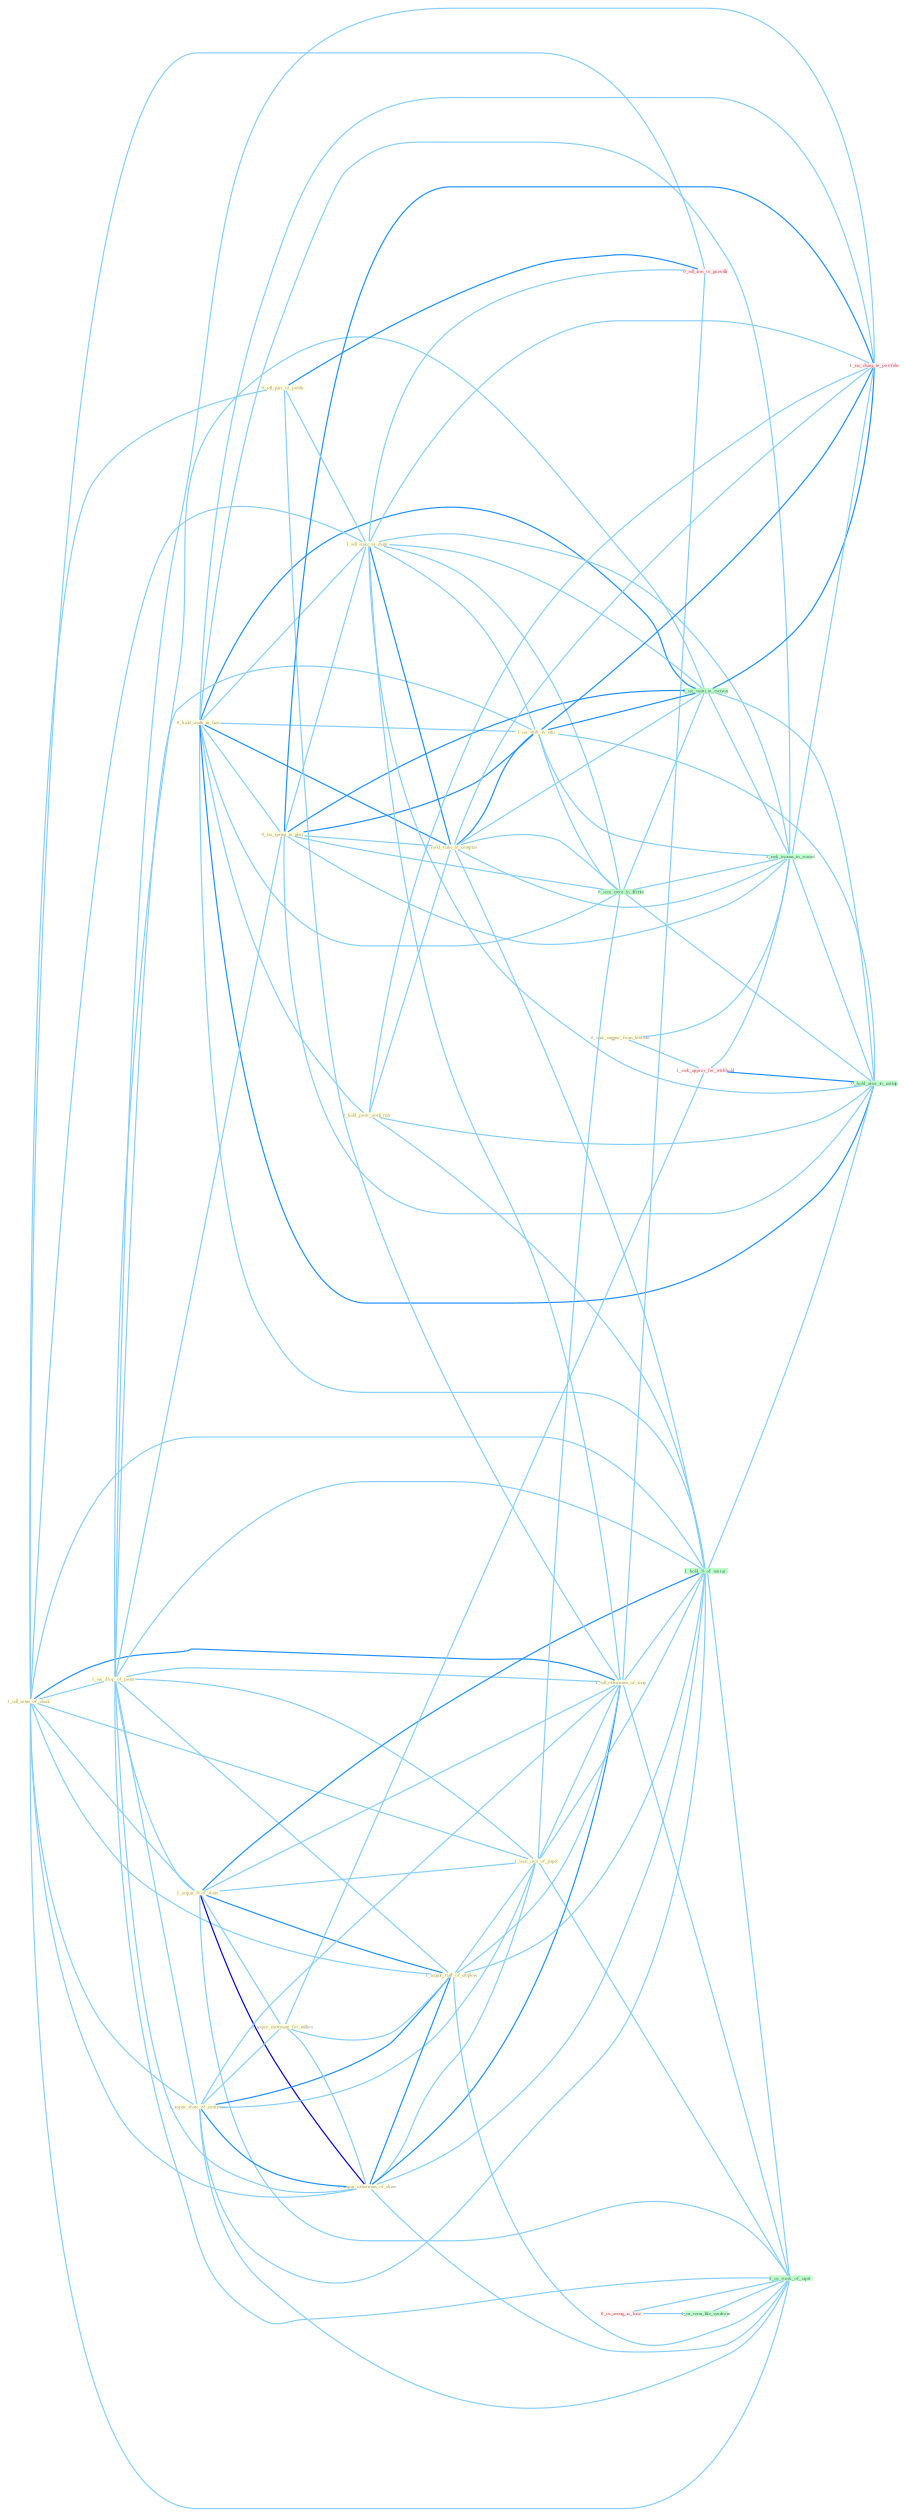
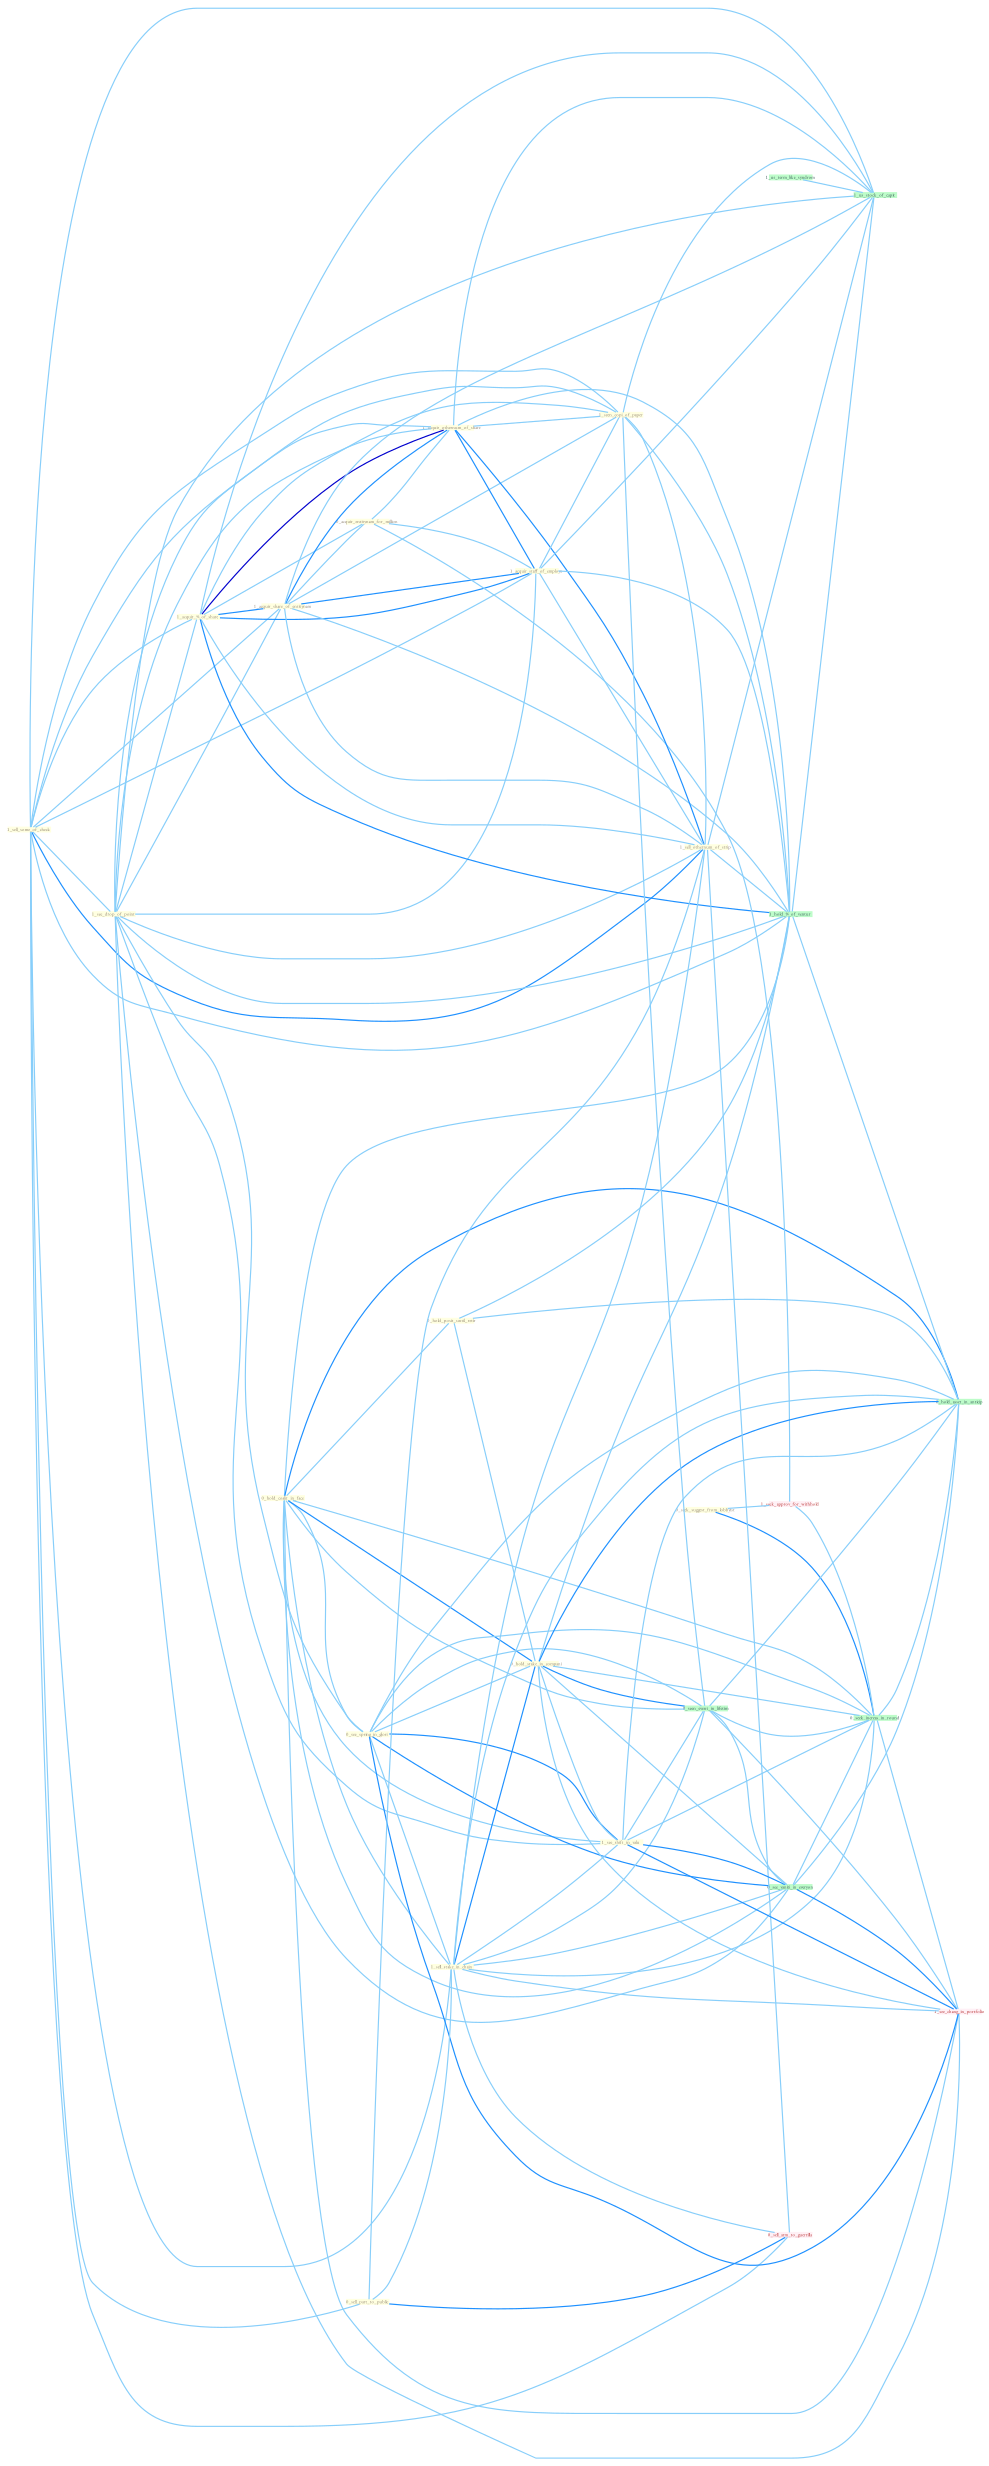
edge "0_see_vaniti_in_everyon" -- "0_hold_coalit_in_face": color #1e90ff -> #87cefa
edge "1_acquir_share_of_entitynam" -- "1_acquir_%_of_share": added
edge "1_see_chang_in_portfolio" -- "0_hold_posit_until_retir": now "1_see_chang_in_portfolio" -- "0_seen_event_in_lifetim"
edge "1_see_shift_in_valu" -- "0_hold_stake_in_compani": color #1e90ff -> #87cefa
edge "0_hold_stake_in_compani" -- "0_seen_event_in_lifetim": color #87cefa -> #1e90ff
edge "0_seek_increas_in_round" -- "0_seek_suggest_from_lobbyist": color #87cefa -> #1e90ff
edge "1_seek_approv_for_withhold" -- "0_hold_asset_in_anticip": now "0_hold_stake_in_compani" -- "0_hold_asset_in_anticip"
node "0_us_averag_as_base": removed
